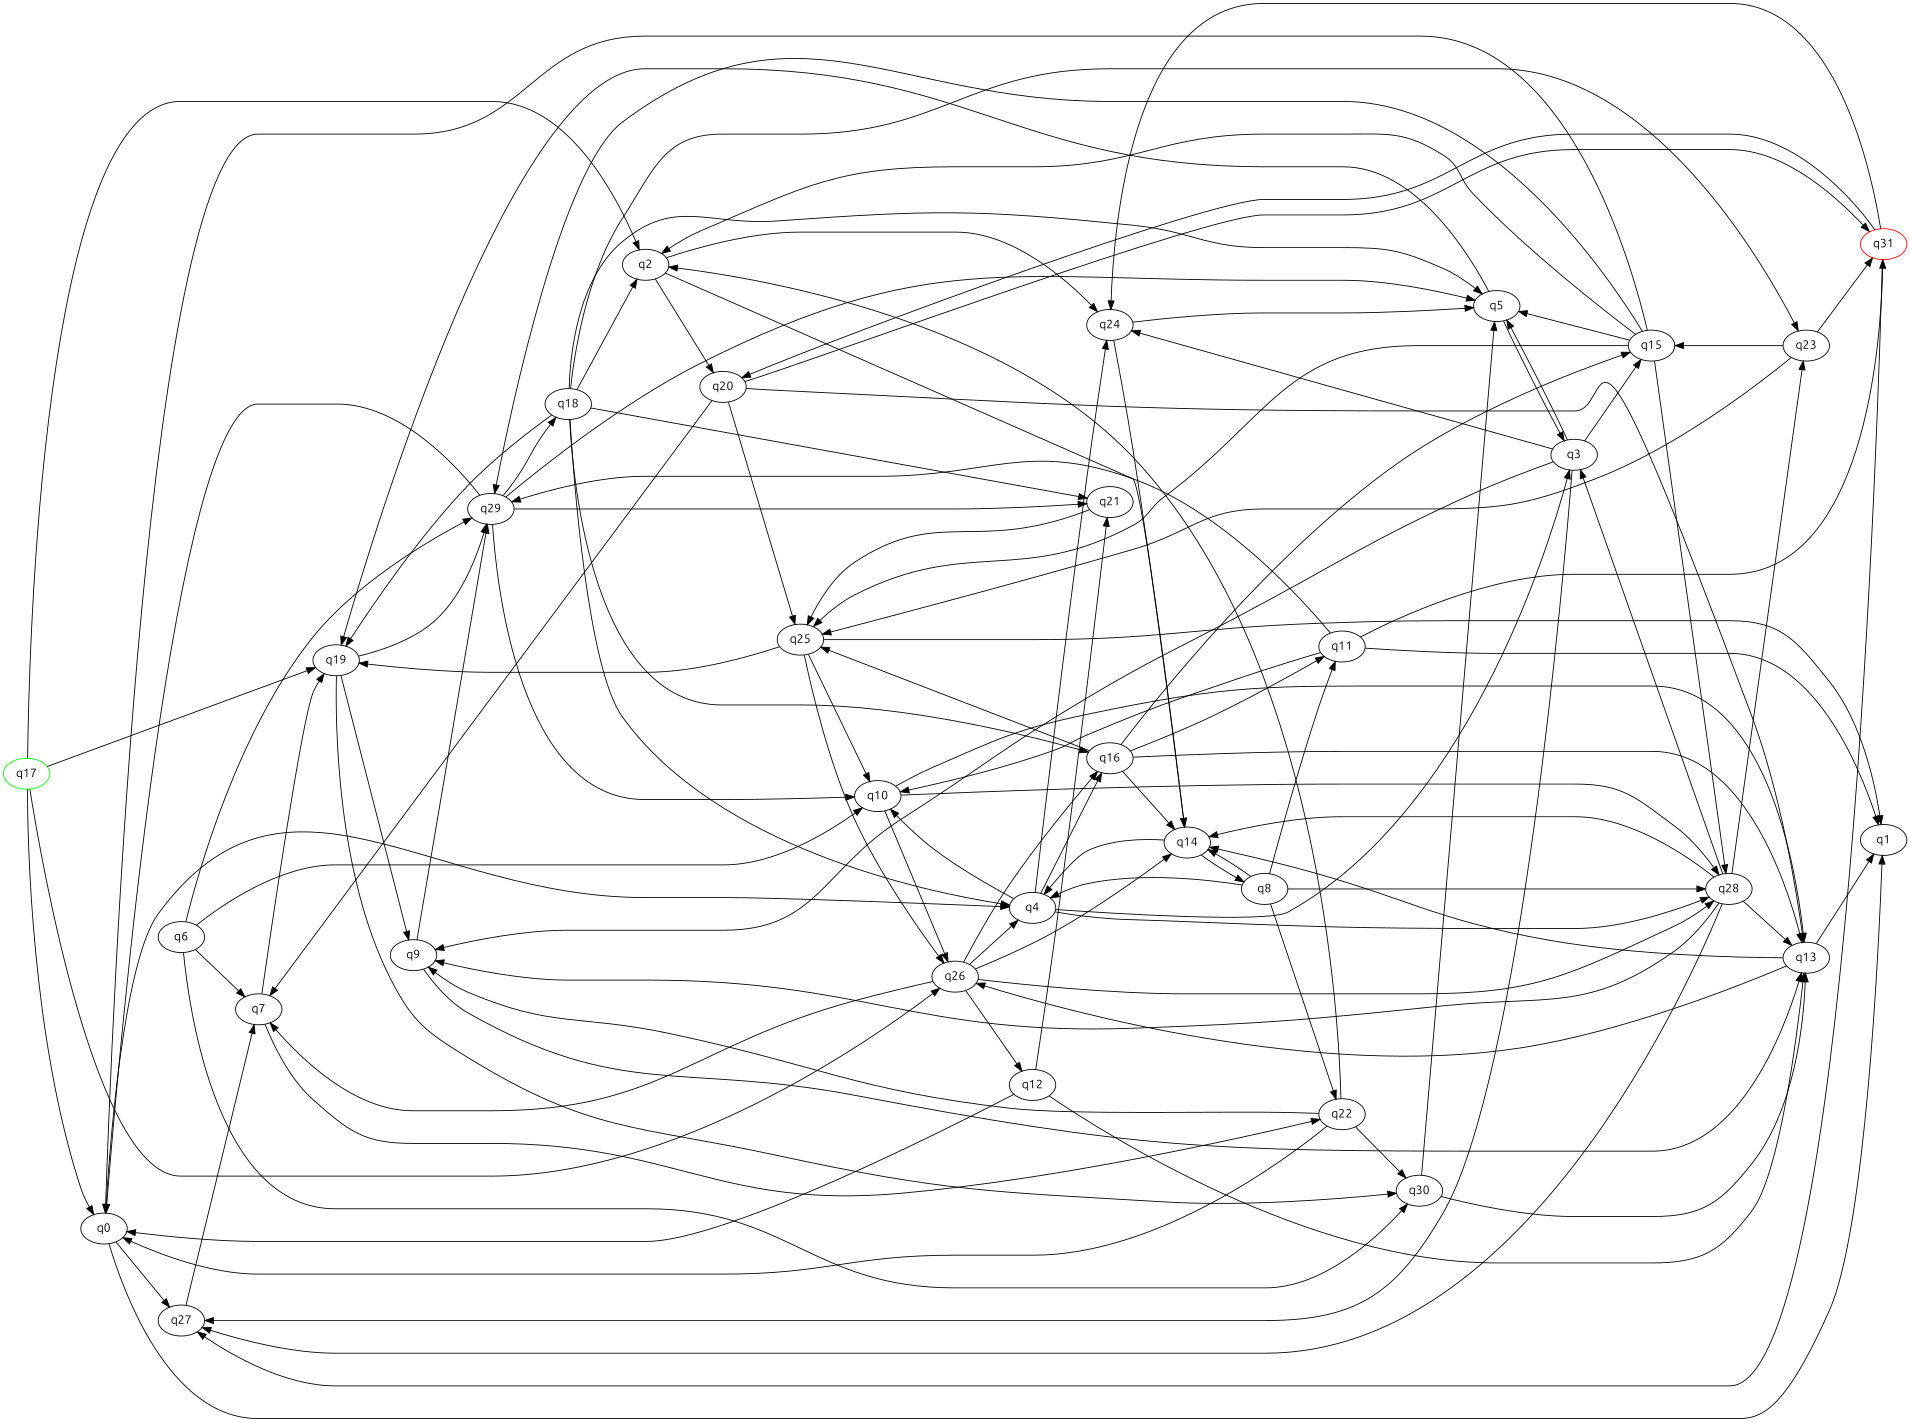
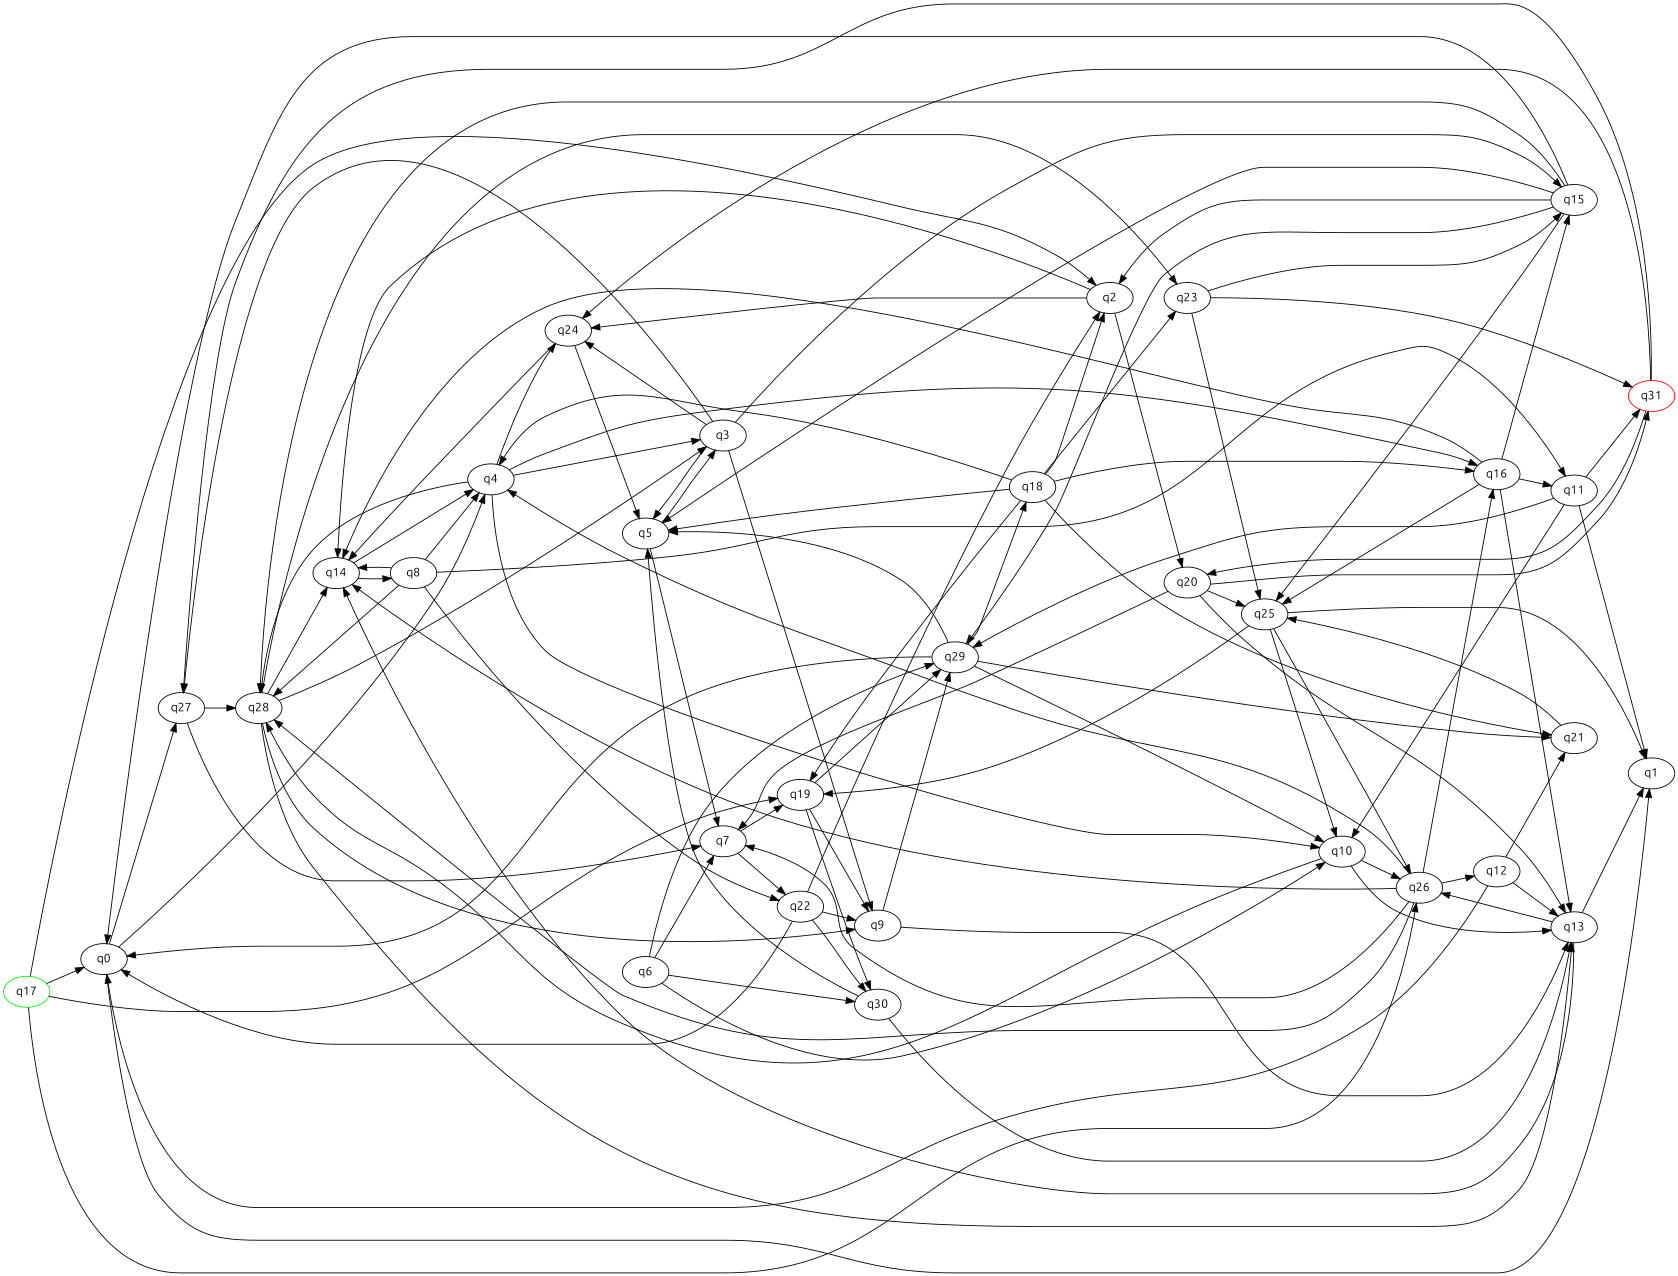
edge "q5" -> "q19": now "q5" -> "q7"
edge "q28" -> "q27": reversed
